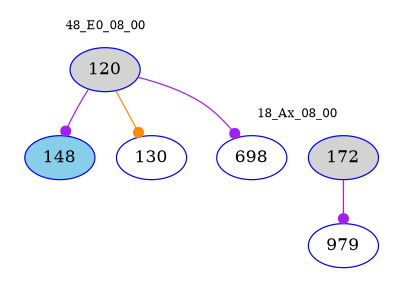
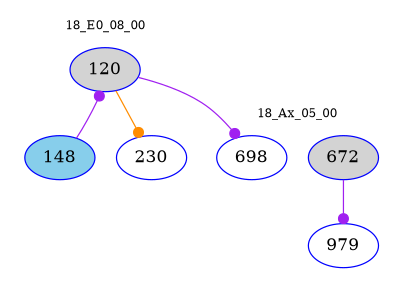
cluster "48_E0_08_00": label "48_E0_08_00" -> "18_E0_08_00"
edge "120" -> "148": reversed
cluster "18_Ax_08_00": label "18_Ax_08_00" -> "18_Ax_05_00"
node "130": label "130" -> "230"
node "172": label "172" -> "672"
